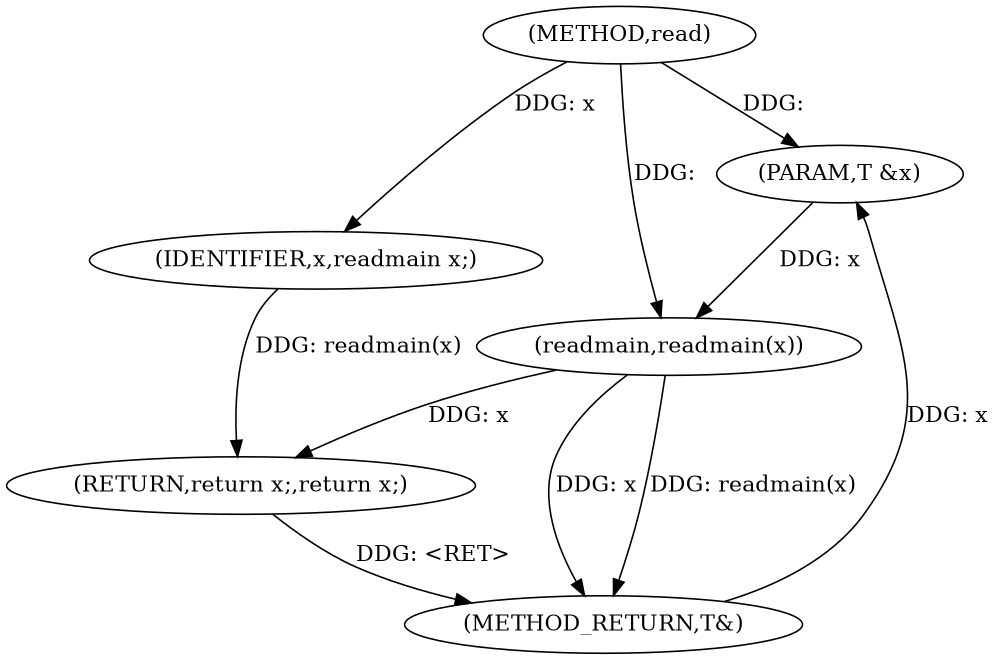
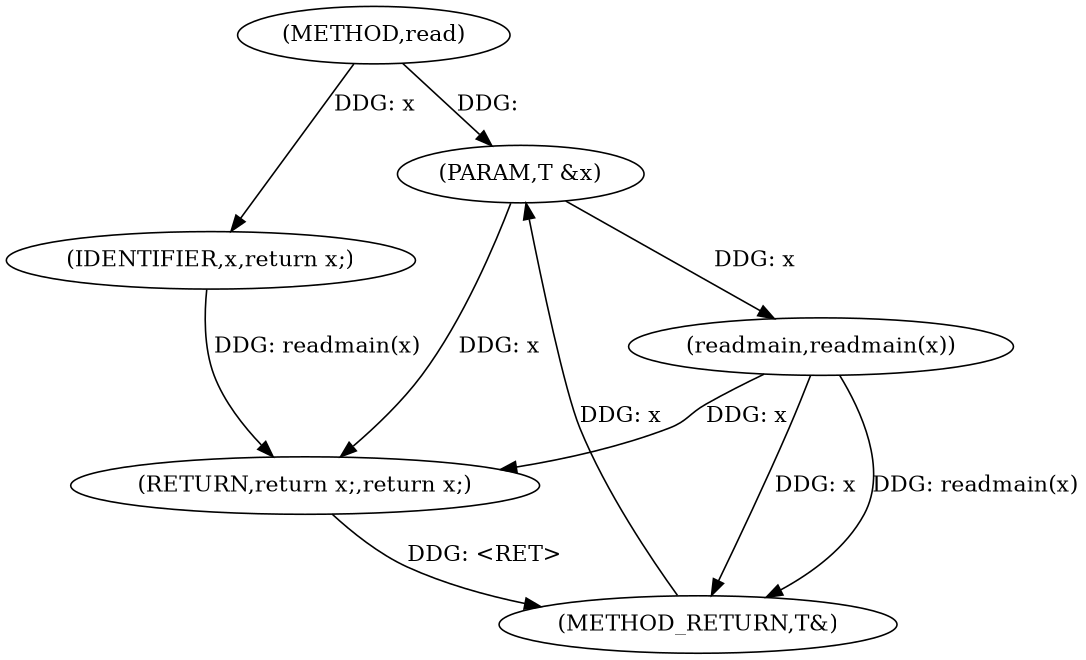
edge "(METHOD,read)" -> "(readmain,readmain(x))": removed, label "DDG:"
node "(IDENTIFIER,x,readmain x;)": label "(IDENTIFIER,x,readmain x;)" -> "(IDENTIFIER,x,return x;)"
edge "(PARAM,T &x)" -> "(RETURN,return x;,return x;)": added, label "DDG: x"
